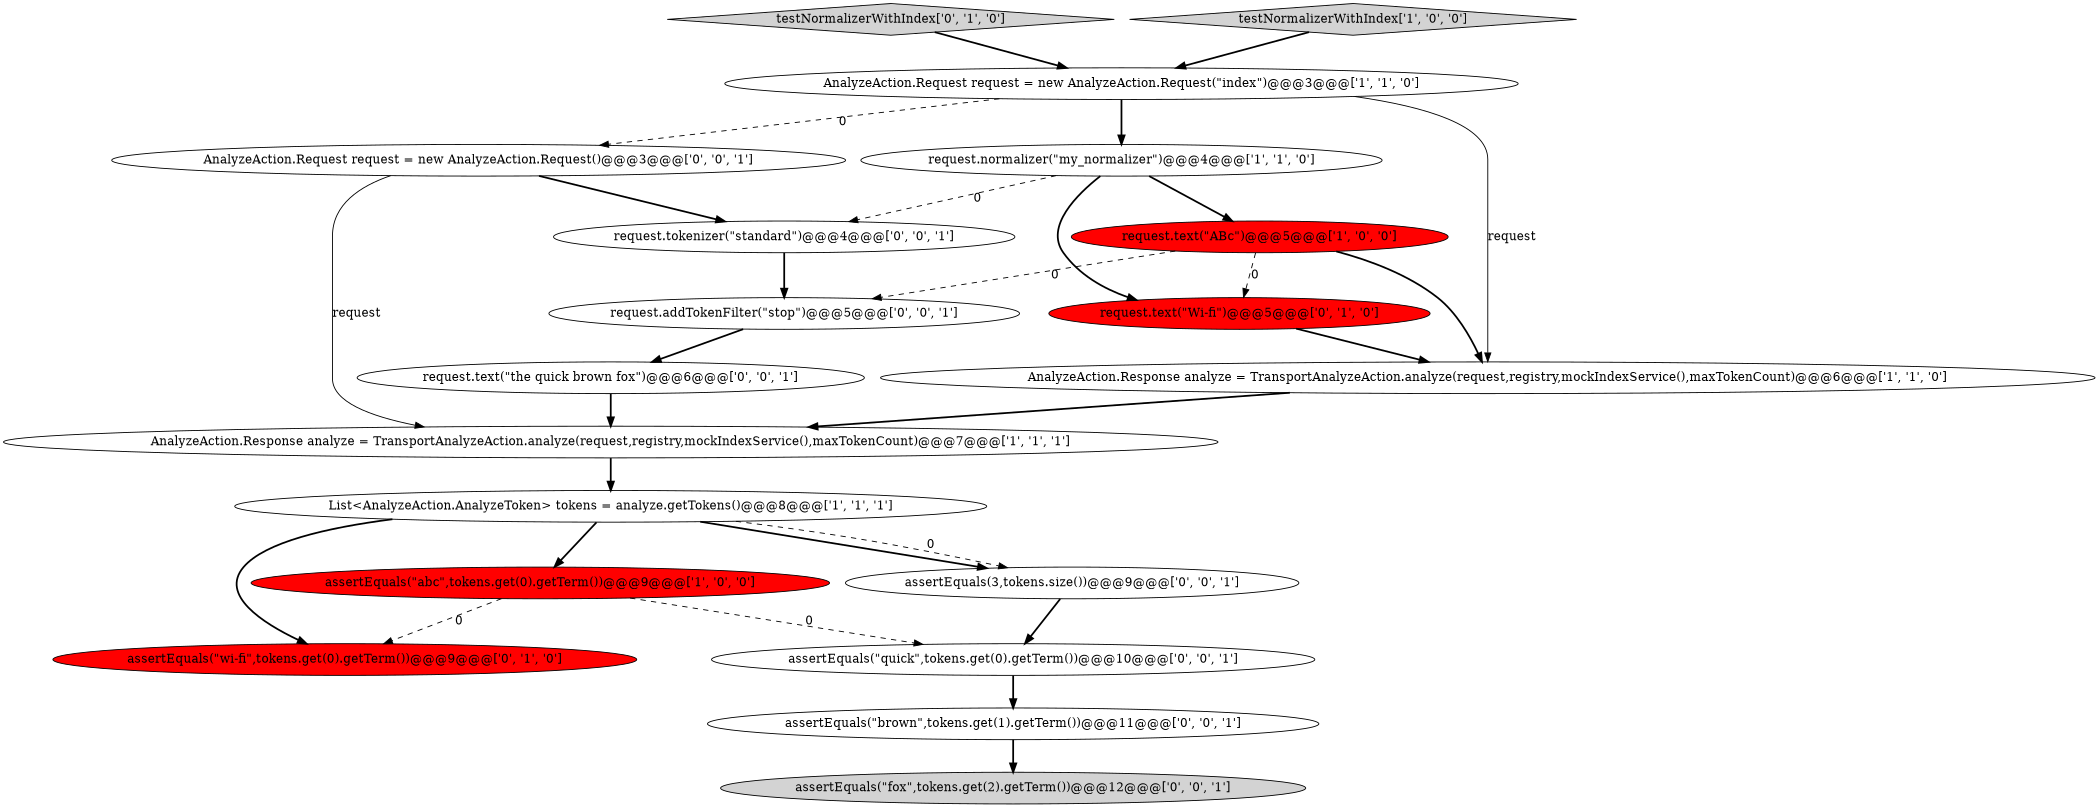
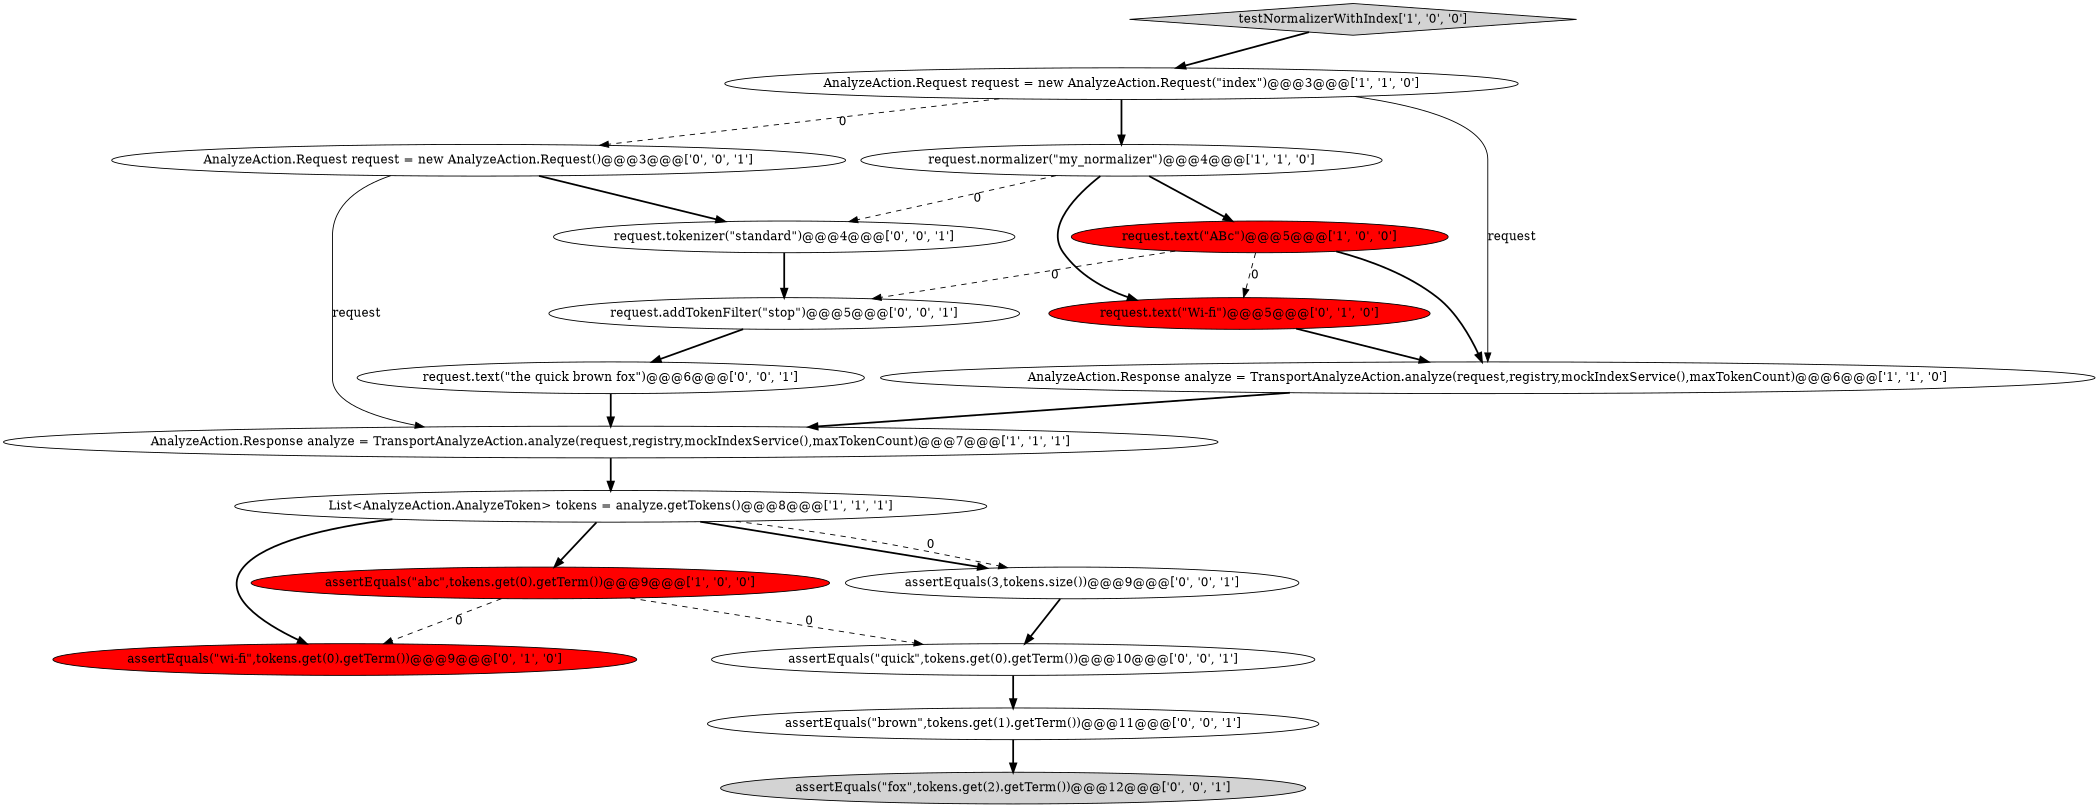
node "testNormalizerWithIndex['0', '1', '0']": removed
